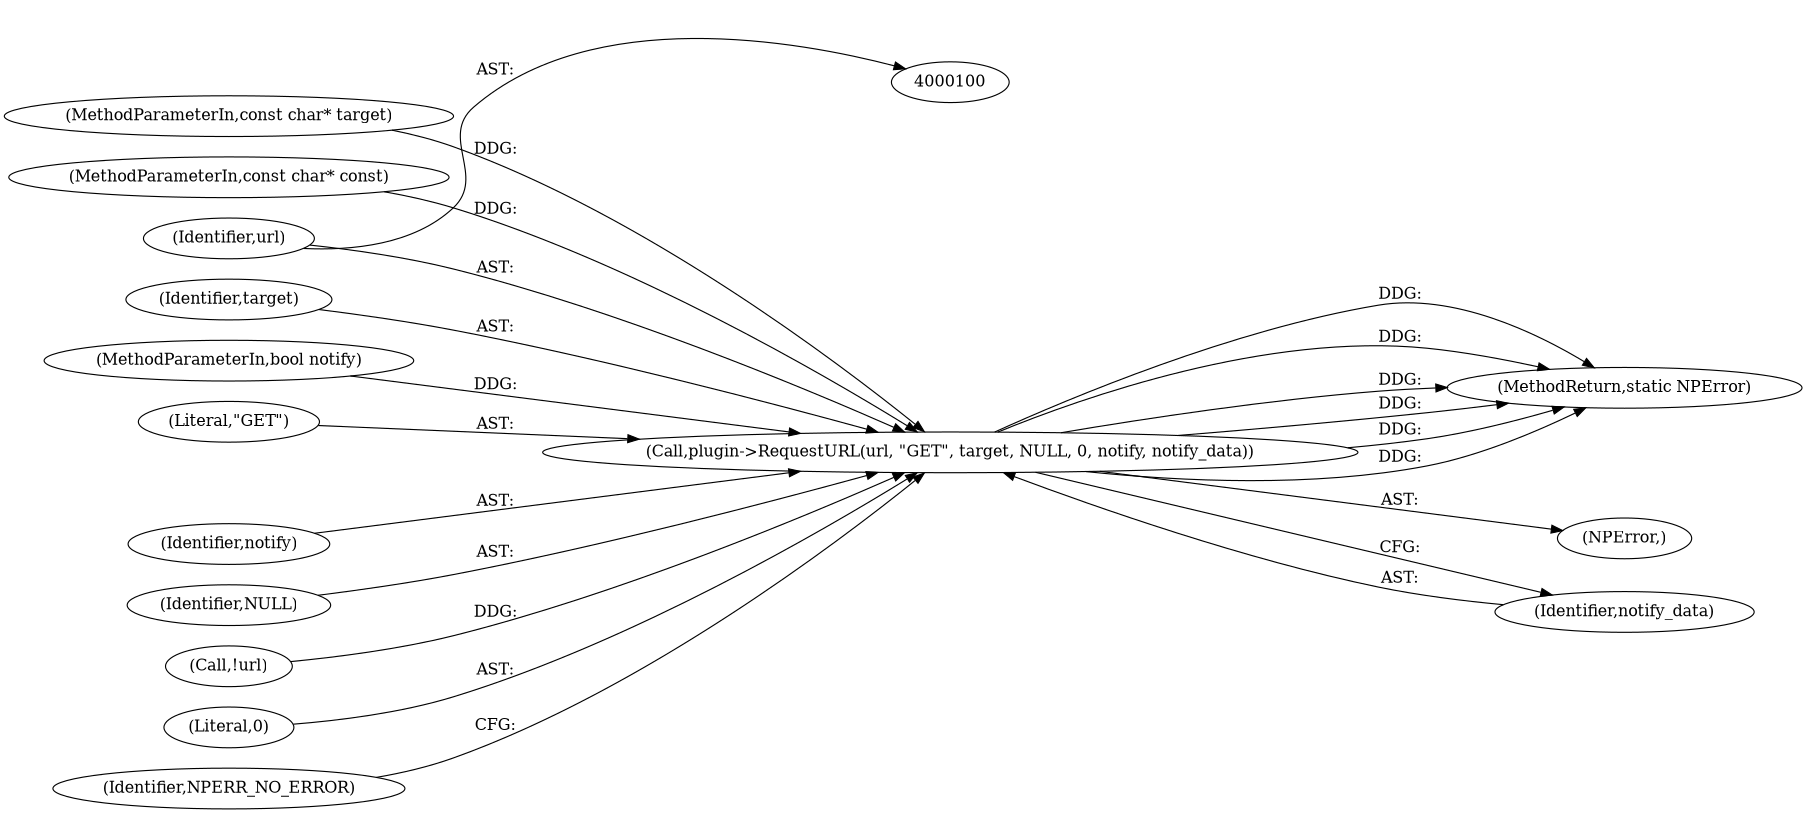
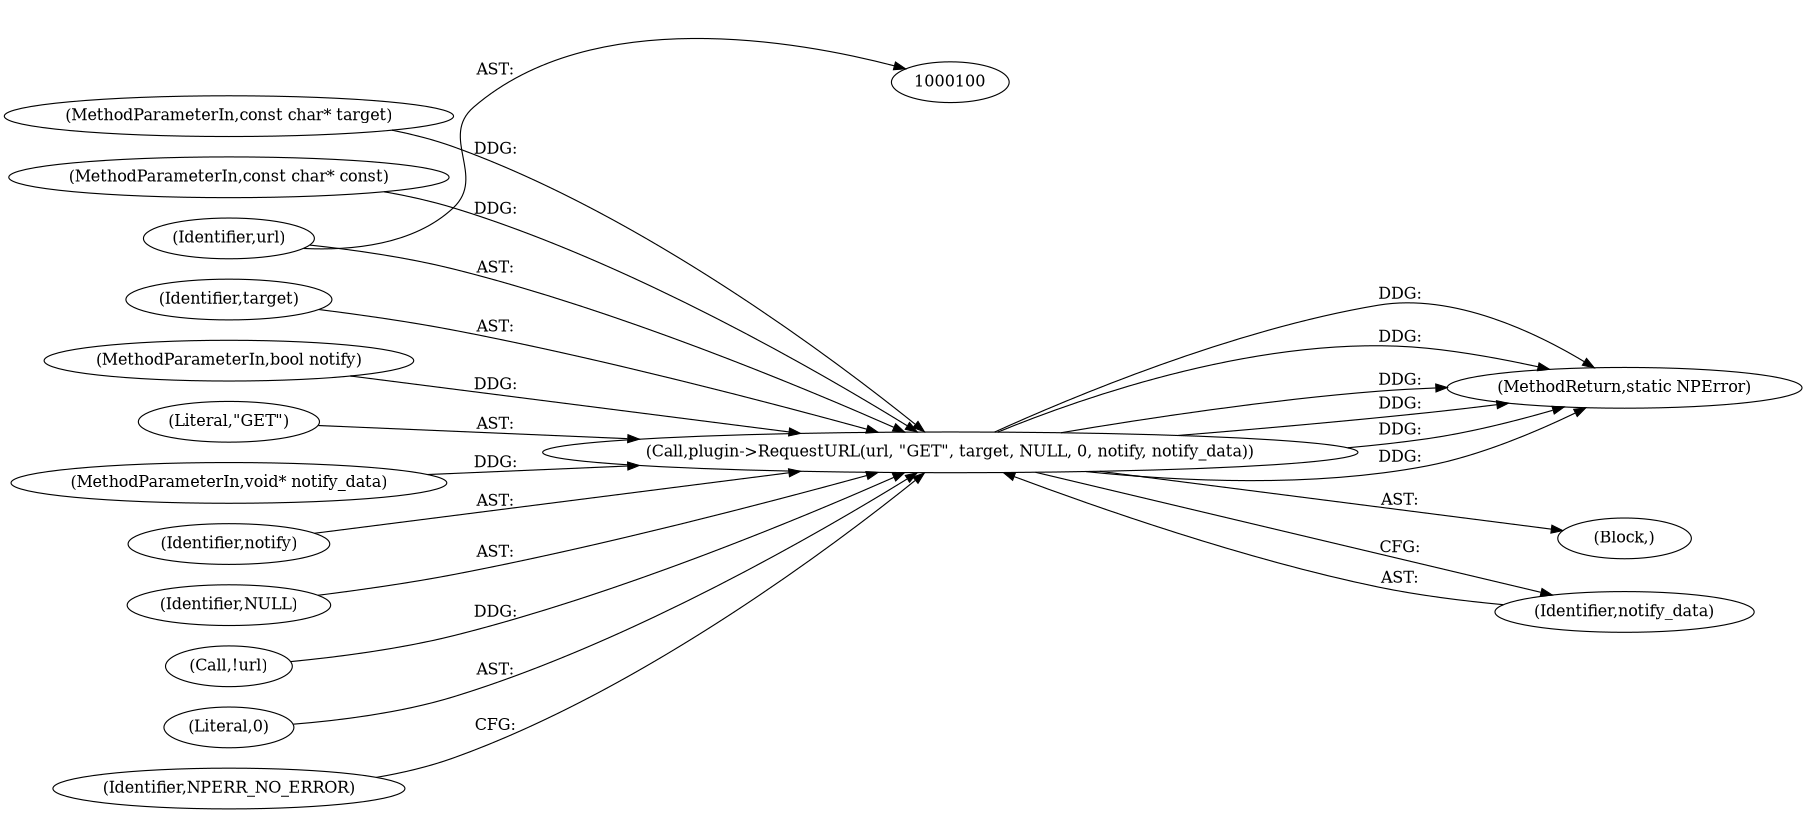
node "4000100": label "4000100" -> "1000100"
node "(MethodParameterIn,void* notify_data)": added
node "(NPError,)": label "(NPError,)" -> "(Block,)"
